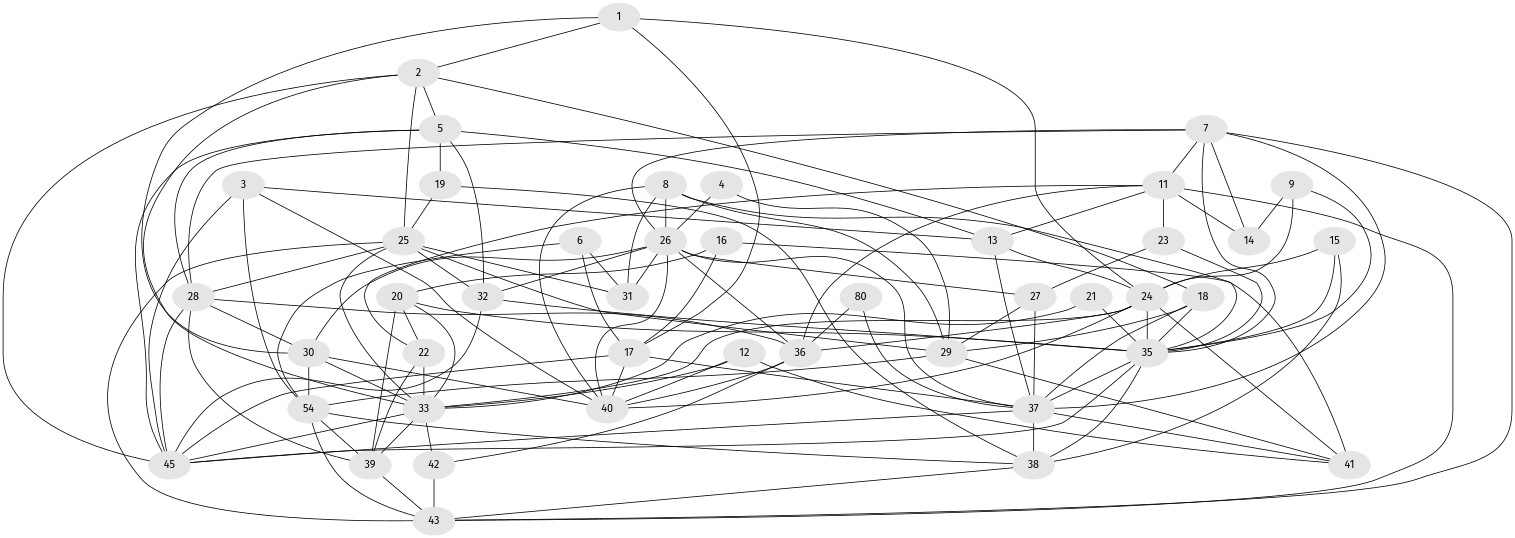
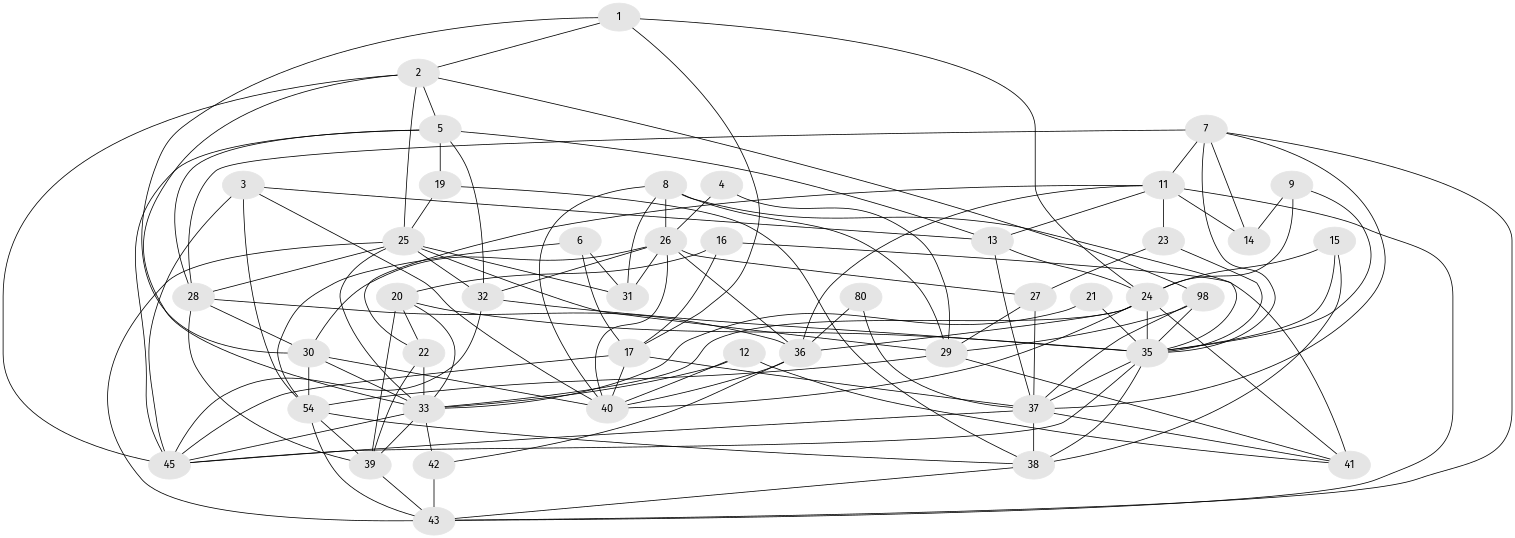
edge "7" -- "26": removed
edge "26" -- "37": removed
node "18": label "18" -> "98"
edge "28" -- "45": removed
